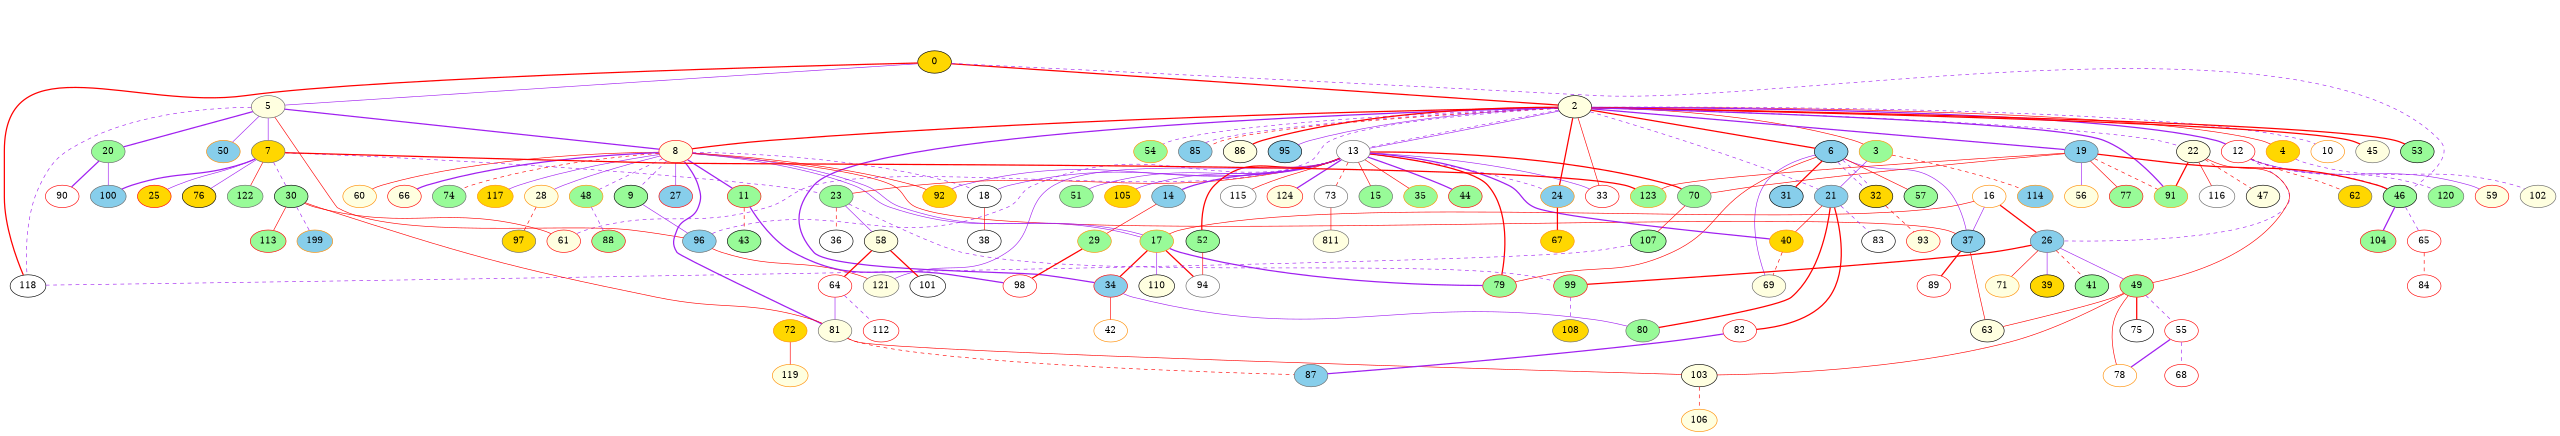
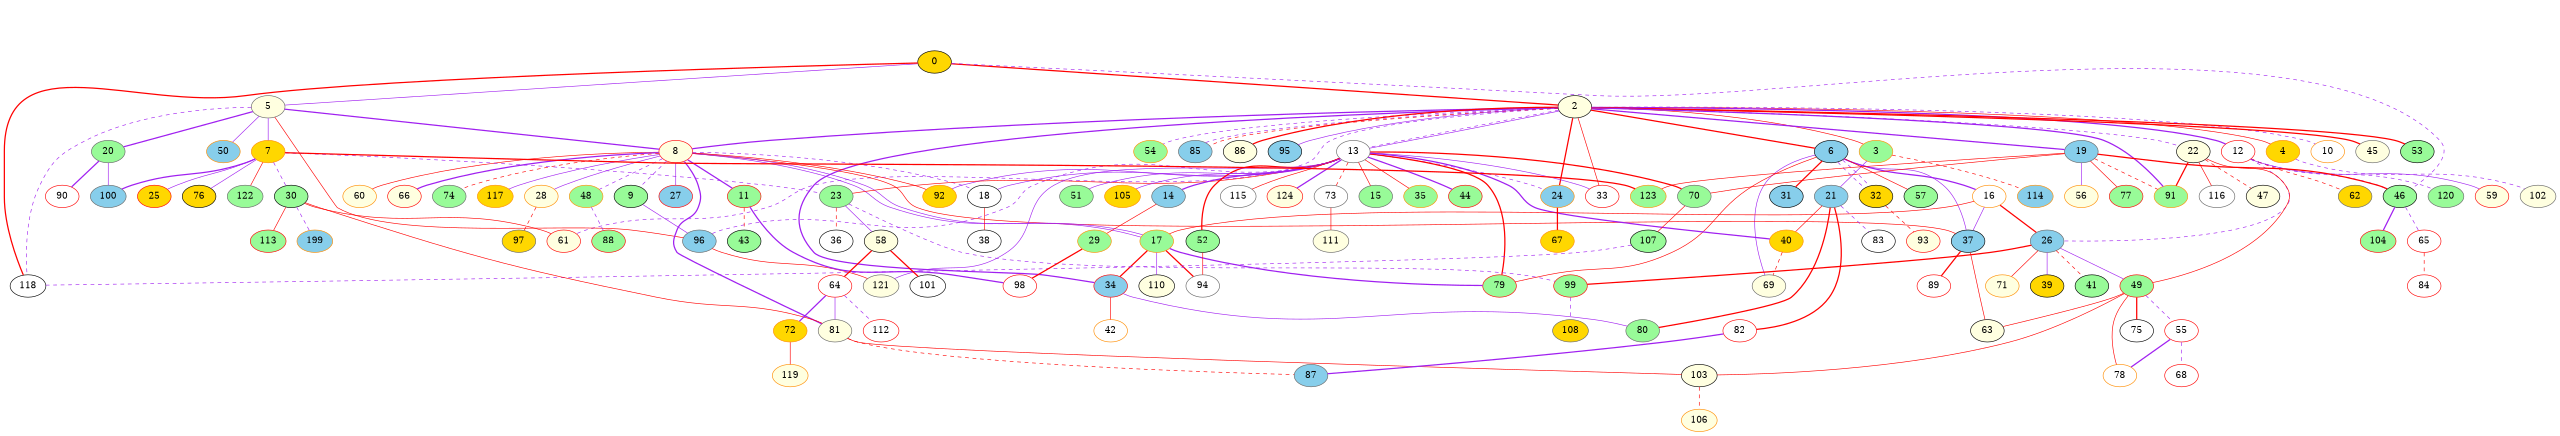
edge "2" -- "8": color red -> purple
edge "2" -- "21": removed
node "7": color gray40 -> darkorange
edge "6" -- "16": added
node "811": label "811" -> "111"
edge "64" -- "72": added
